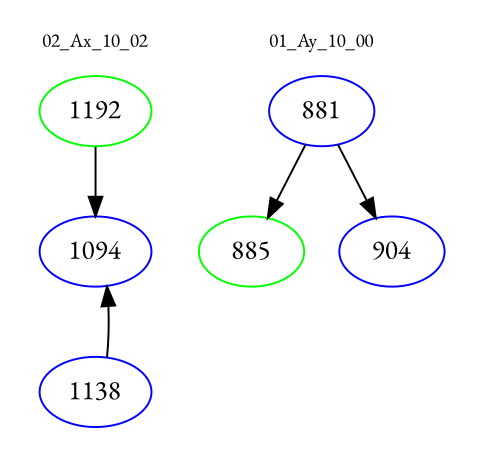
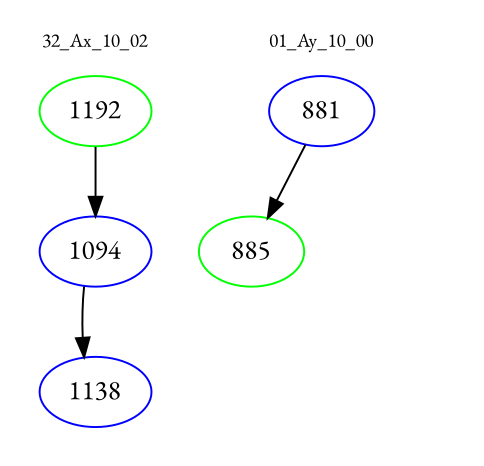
cluster "02_Ax_10_02": label "02_Ax_10_02" -> "32_Ax_10_02"
node "904": removed
edge "1138" -> "1094": reversed
